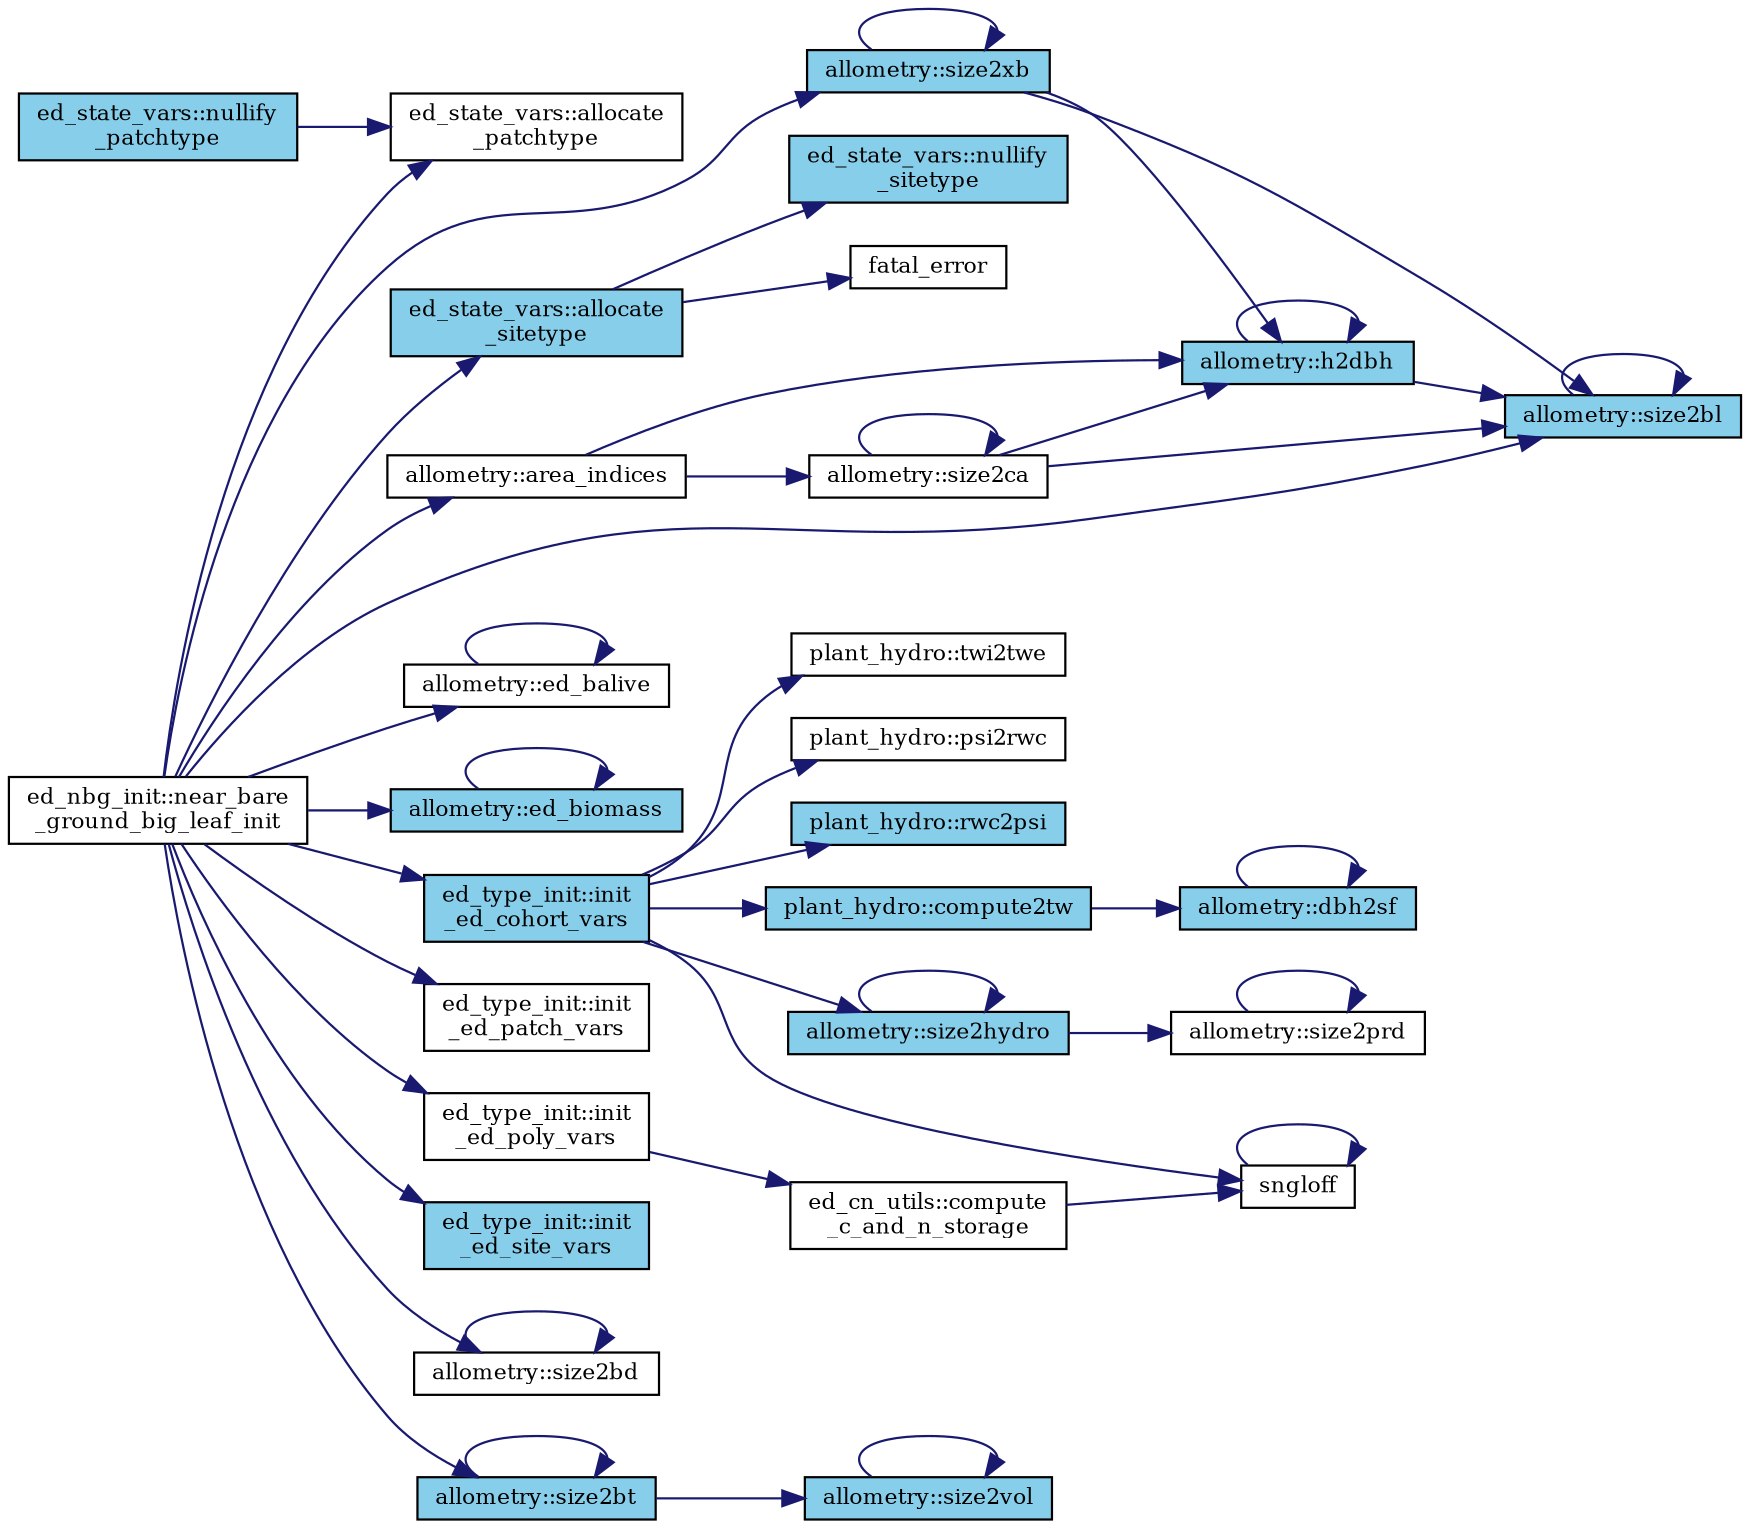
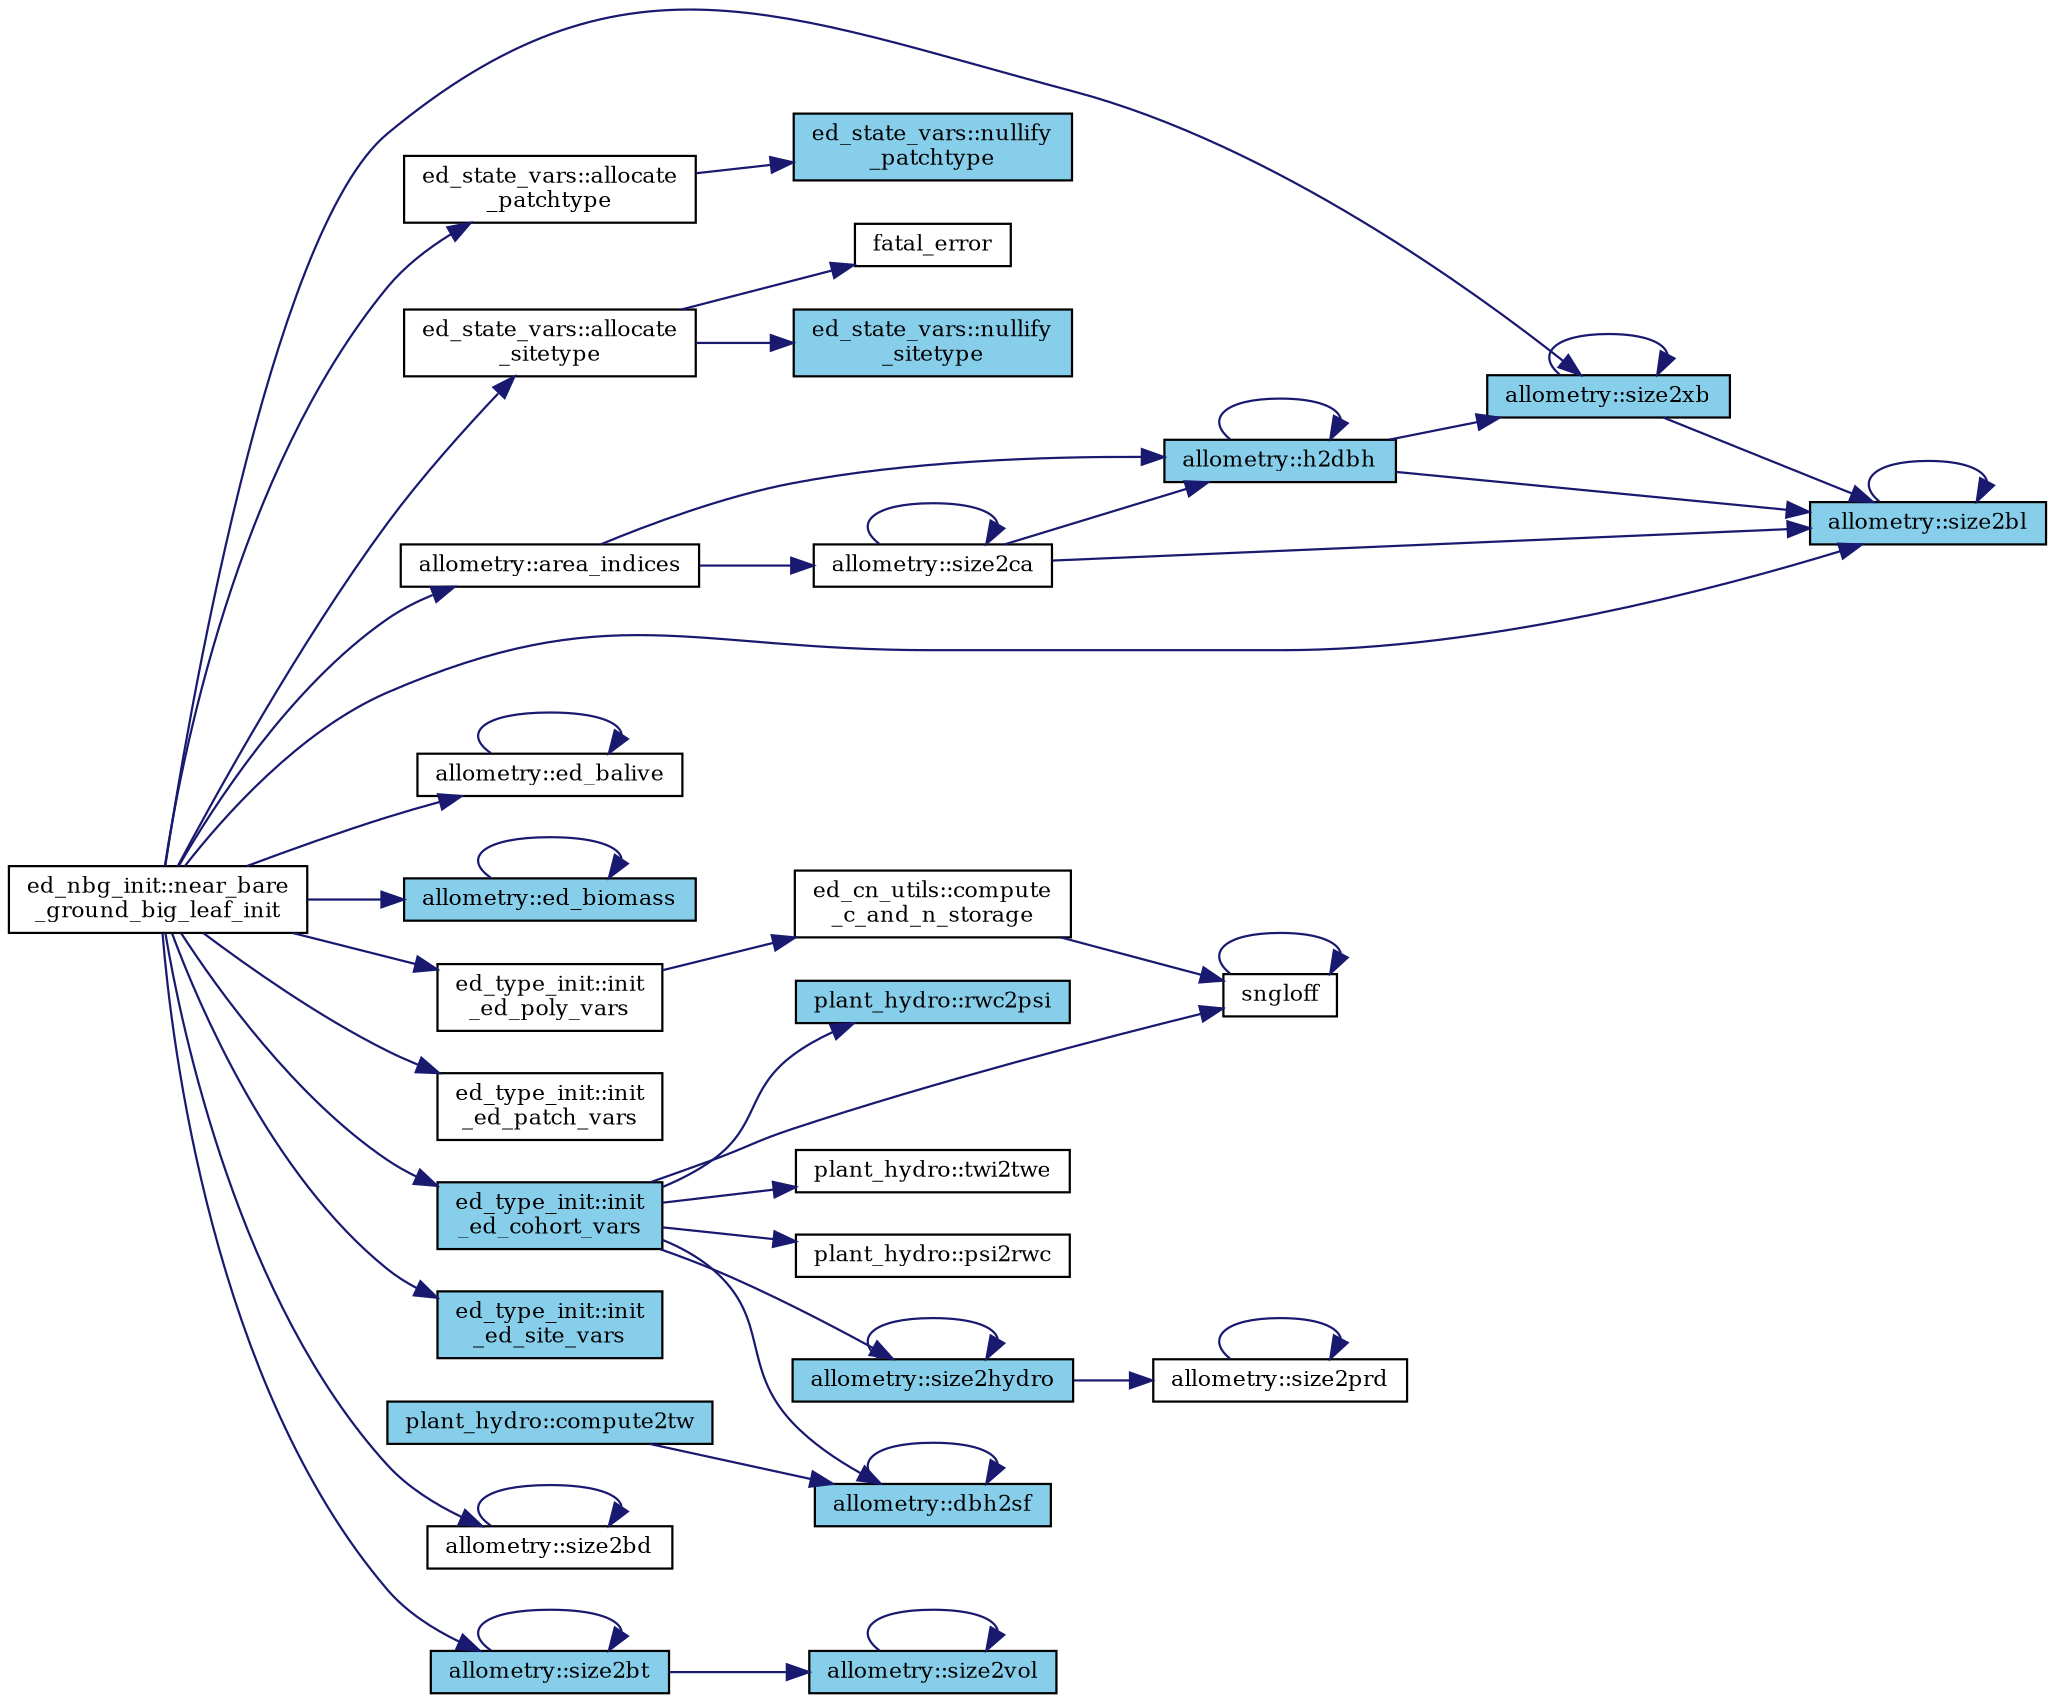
edge "ed_state_vars::nullify _patchtype" -> "ed_state_vars::allocate _patchtype": reversed
edge "allometry::size2xb" -> "allometry::h2dbh": reversed
node "ed_state_vars::allocate _sitetype": fillcolor skyblue -> white
edge "ed_type_init::init _ed_cohort_vars" -> "plant_hydro::compute2tw": now "ed_type_init::init _ed_cohort_vars" -> "allometry::dbh2sf"
